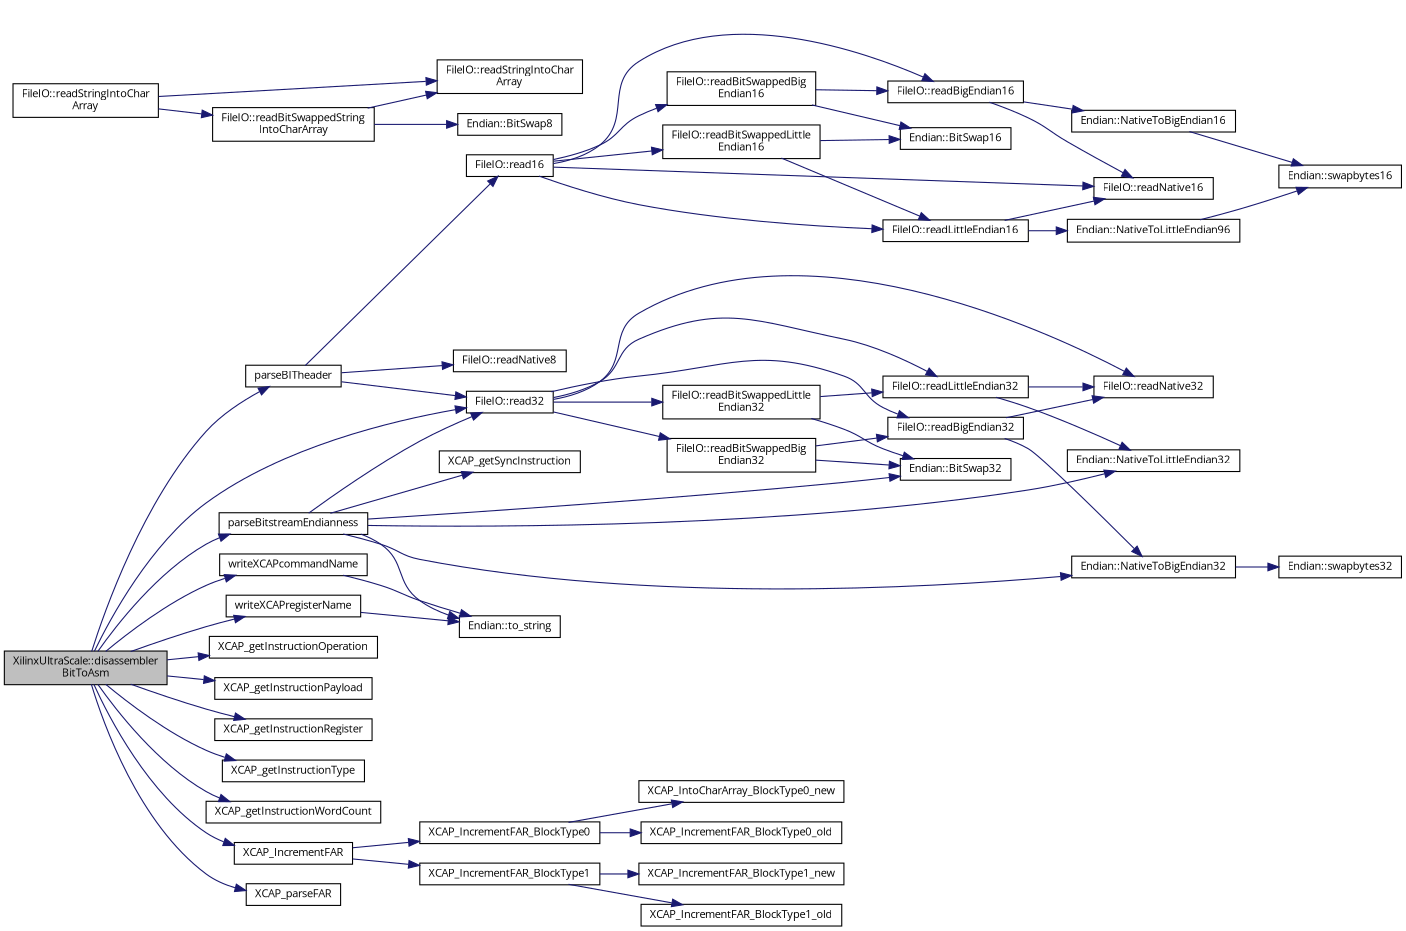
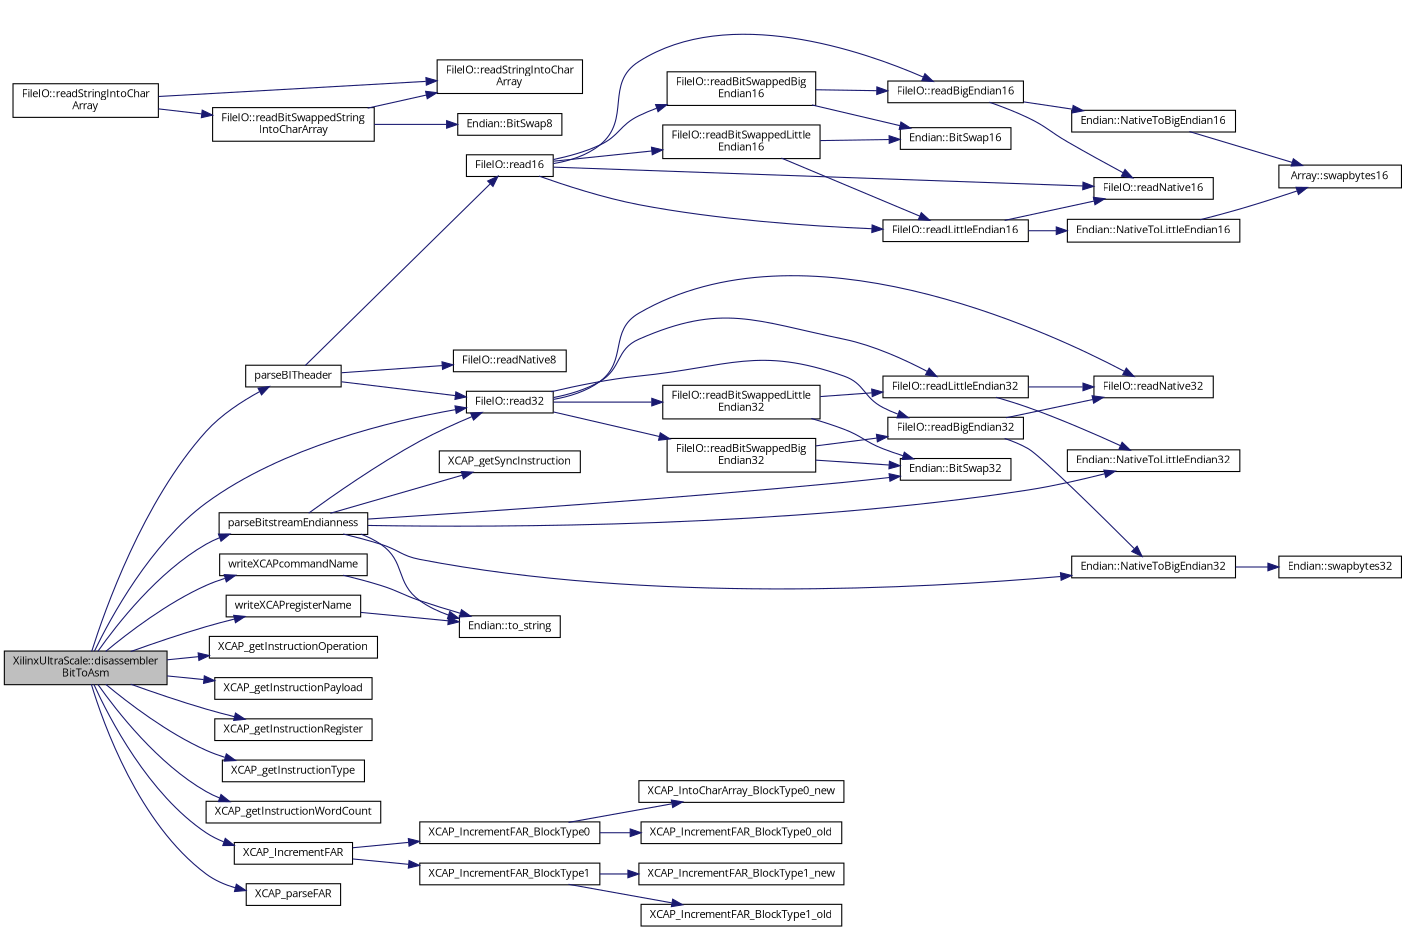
node "Endian::swapbytes16": label "Endian::swapbytes16" -> "Array::swapbytes16"
node "Endian::NativeToLittleEndian96": label "Endian::NativeToLittleEndian96" -> "Endian::NativeToLittleEndian16"
